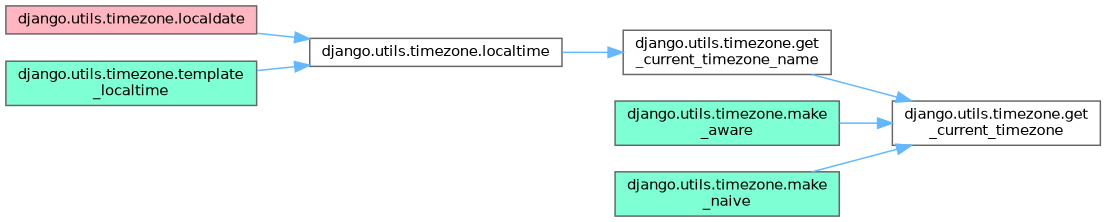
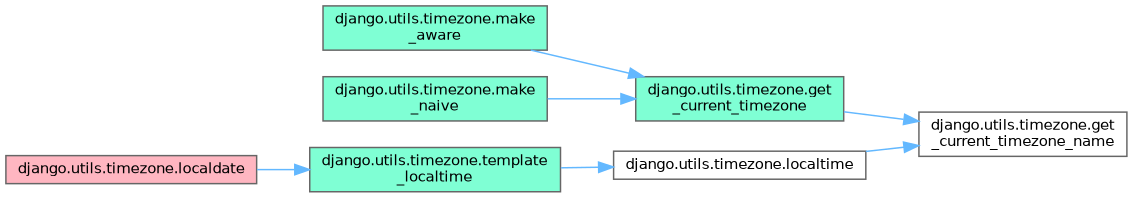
edge "django.utils.timezone.localdate" -> "django.utils.timezone.localtime": now "django.utils.timezone.localdate" -> "django.utils.timezone.template _localtime"
edge "django.utils.timezone.get _current_timezone_name" -> "django.utils.timezone.get _current_timezone": reversed
node "django.utils.timezone.get _current_timezone": fillcolor white -> aquamarine
